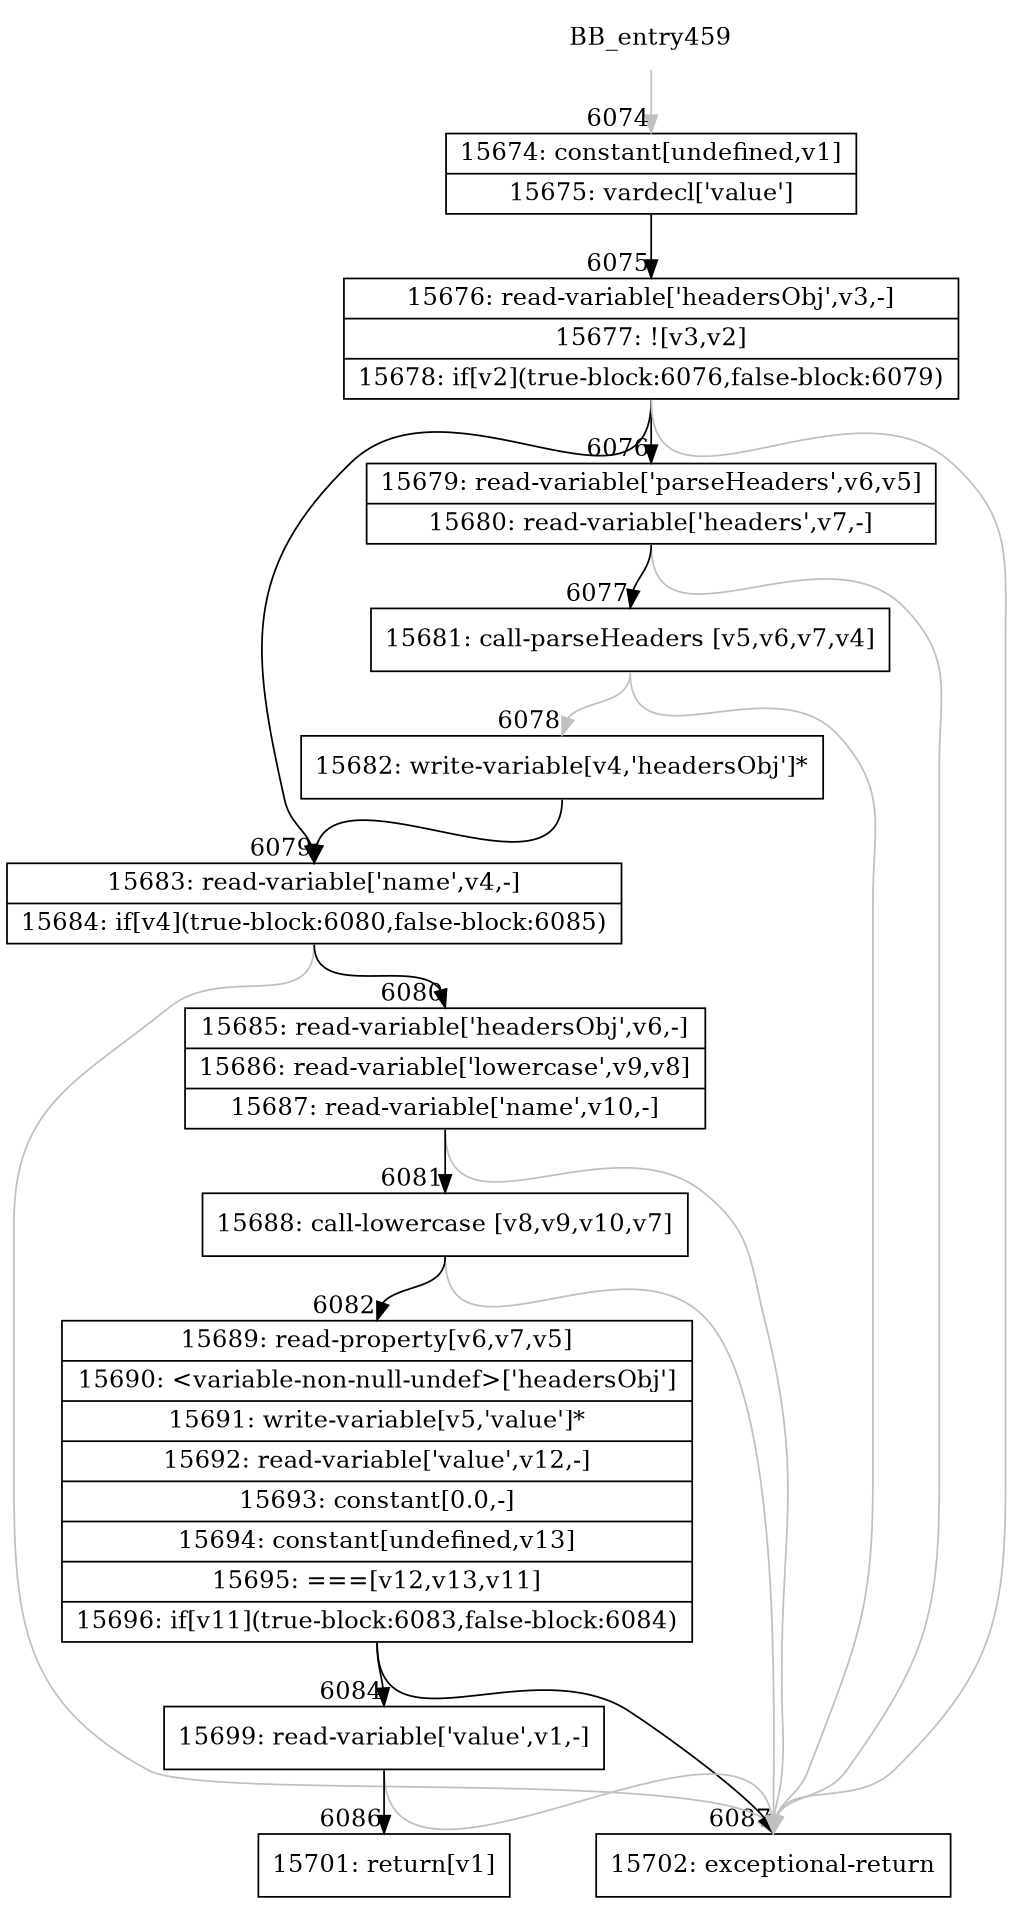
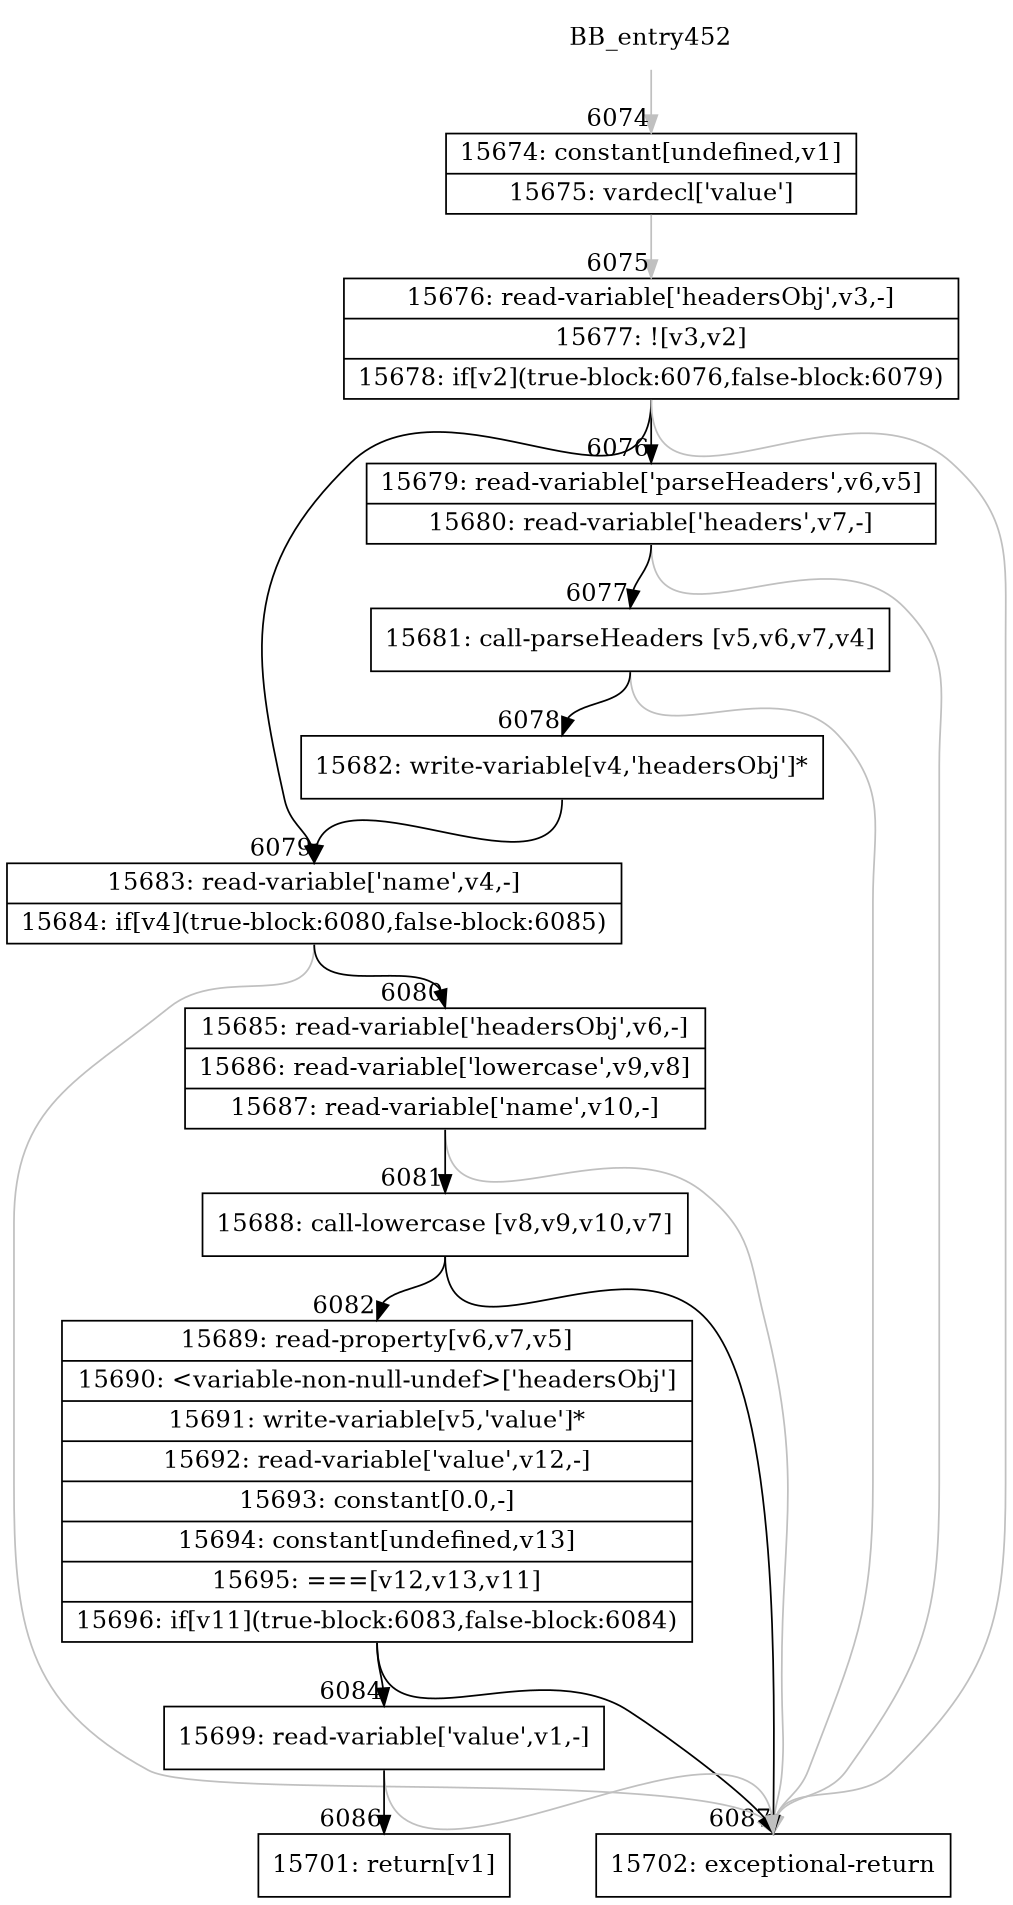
node "BB_entry459": label "BB_entry459" -> "BB_entry452"
edge "15674: constant[undefined,v1]" -> "15676: read-variable['headersObj',v3,-]": color black -> gray
edge "15681: call-parseHeaders [v5,v6,v7,v4]" -> "15682: write-variable[v4,'headersObj']*": color gray -> black
edge "15688: call-lowercase [v8,v9,v10,v7]" -> "15702: exceptional-return": color gray -> black
